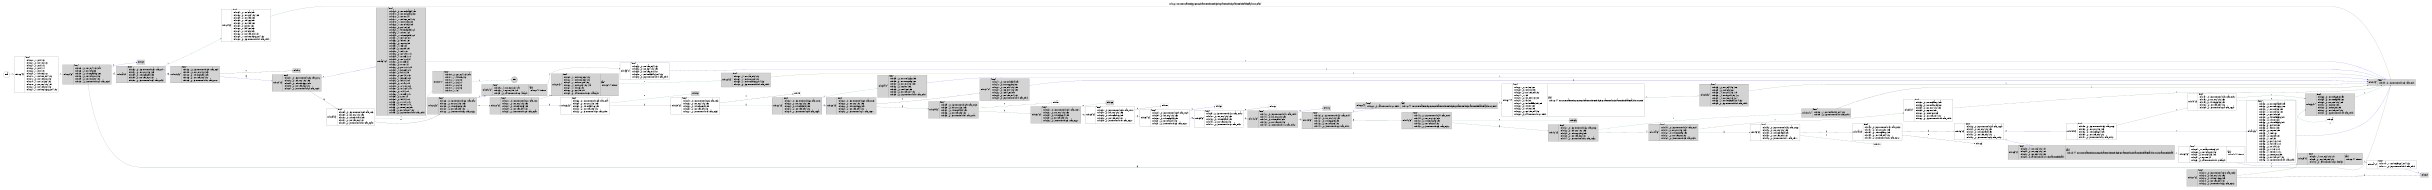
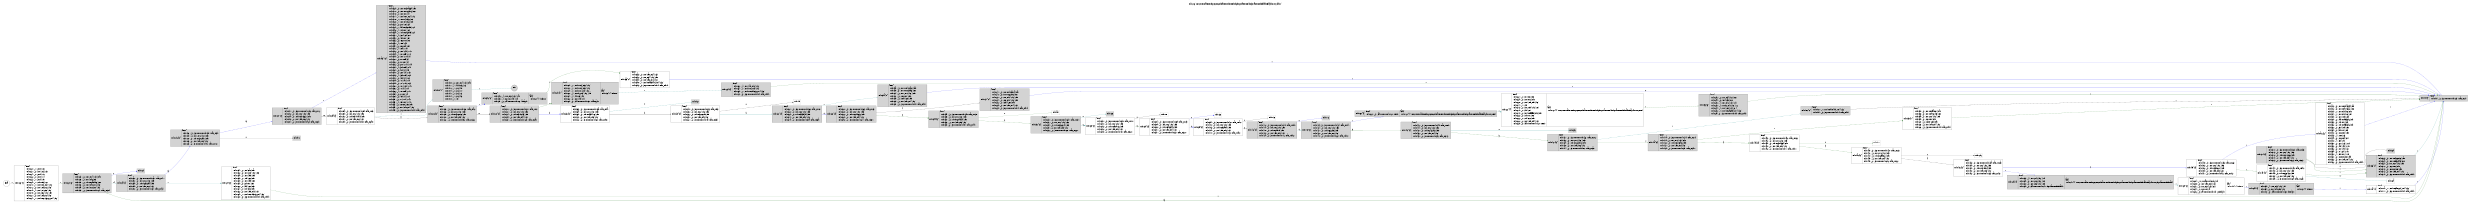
edge "0x40170a [12]" -> "0x401529": now "0x40170a [12]" -> "0x401b7f [5]"
